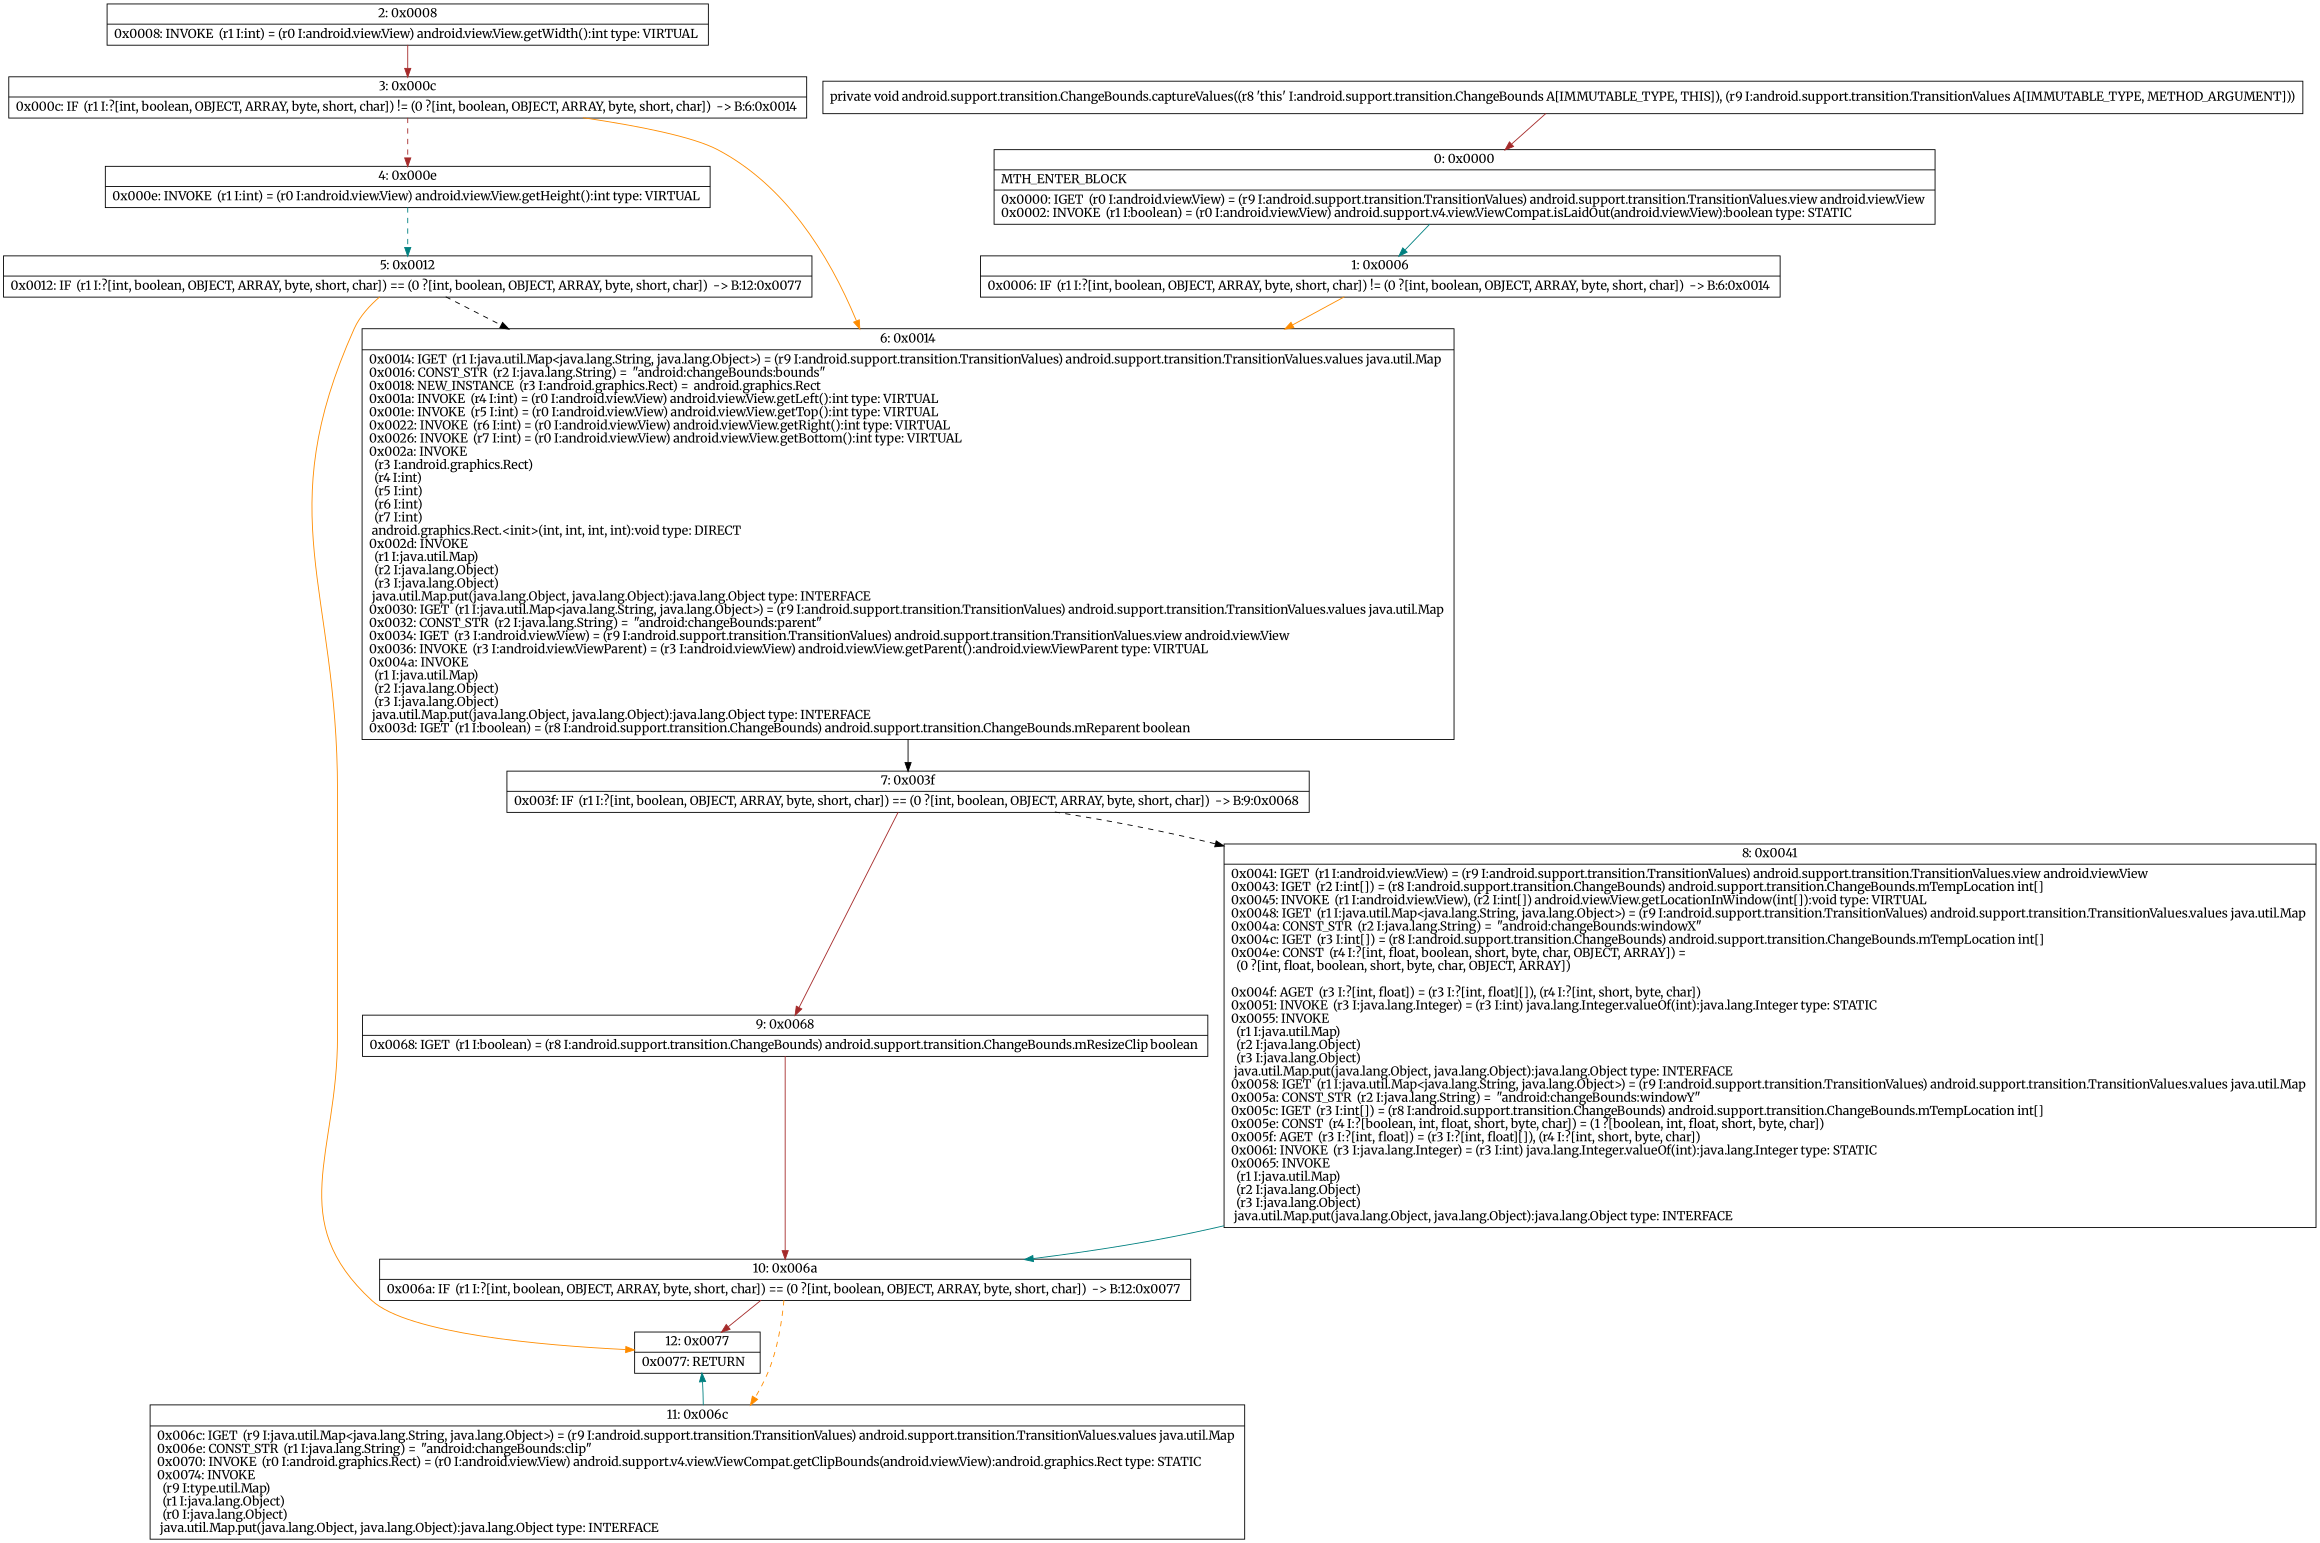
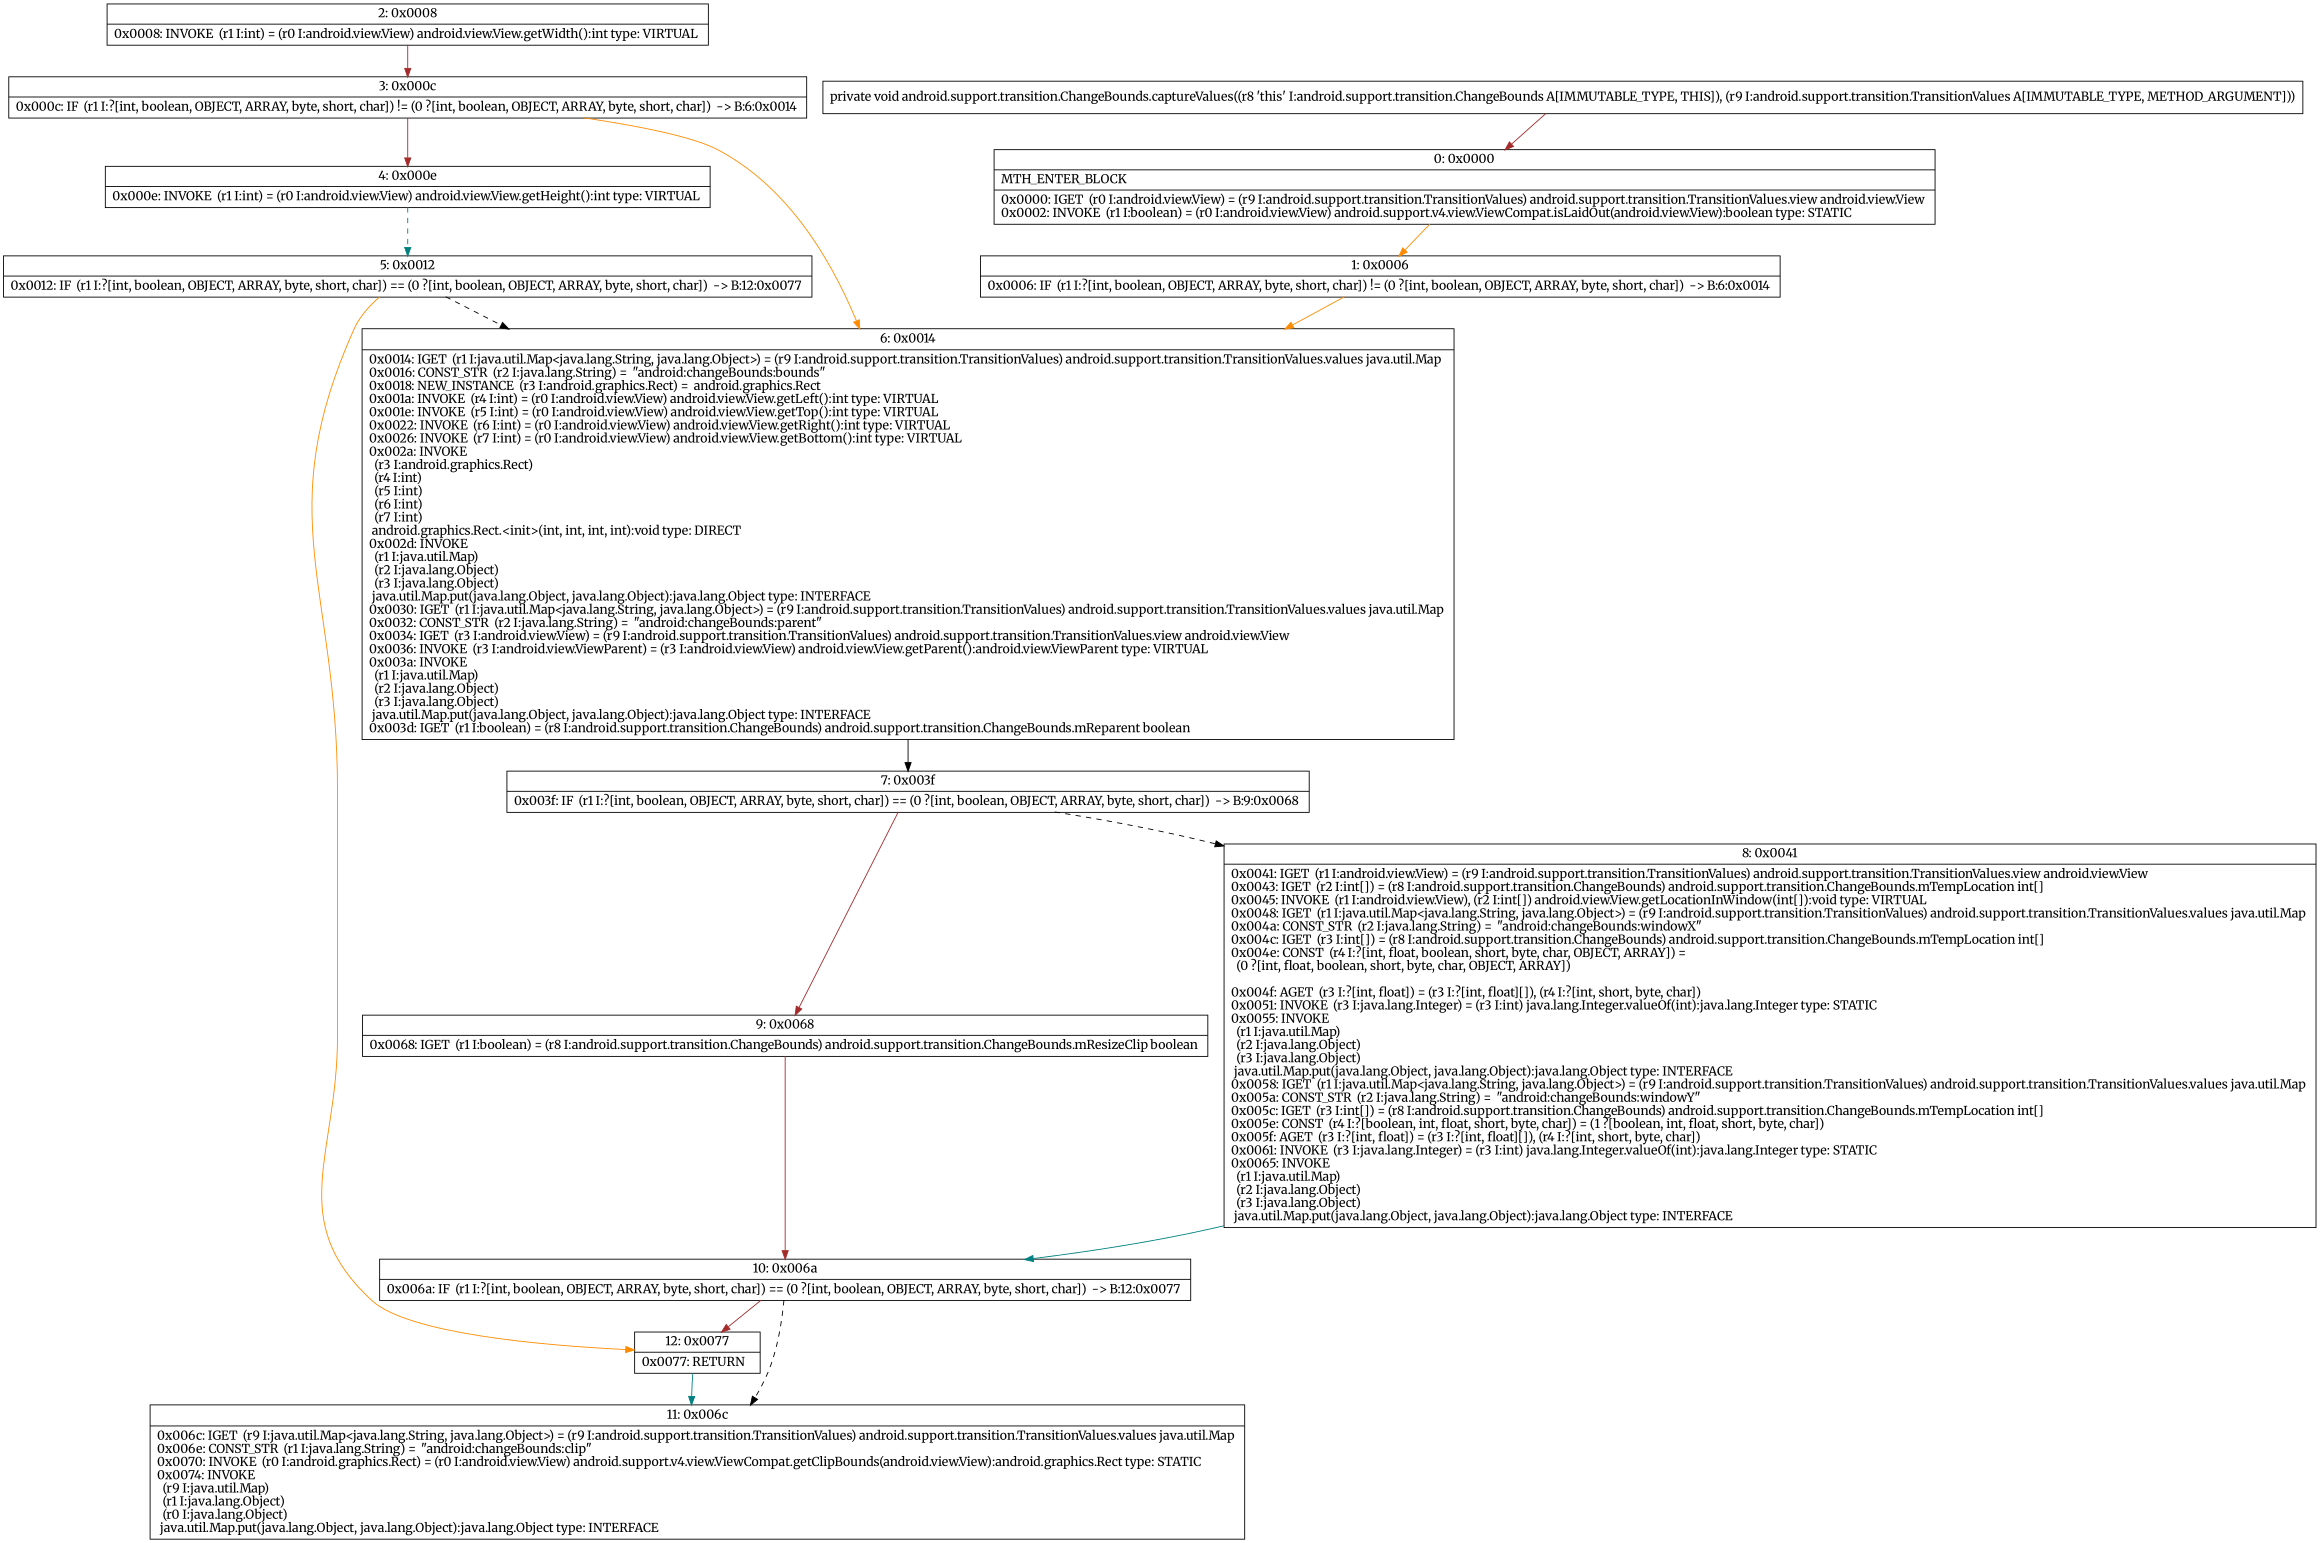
edge "3: 0x000c" -> "4: 0x000e": style dashed -> solid
edge "0: 0x0000" -> "1: 0x0006": color teal -> darkorange
node "6: 0x0014": text "0x004a: INVOKE" -> "0x003a: INVOKE"
edge "10: 0x006a" -> "11: 0x006c": color darkorange -> black
edge "11: 0x006c" -> "12: 0x0077": reversed
node "11: 0x006c": text "(r9 I:type.util.Map)" -> "(r9 I:java.util.Map)"
